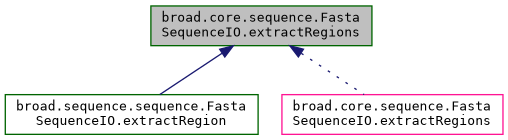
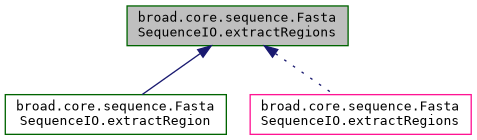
node "broad.sequence.sequence.Fasta SequenceIO.extractRegion": label "broad.sequence.sequence.Fasta SequenceIO.extractRegion" -> "broad.core.sequence.Fasta SequenceIO.extractRegion"
